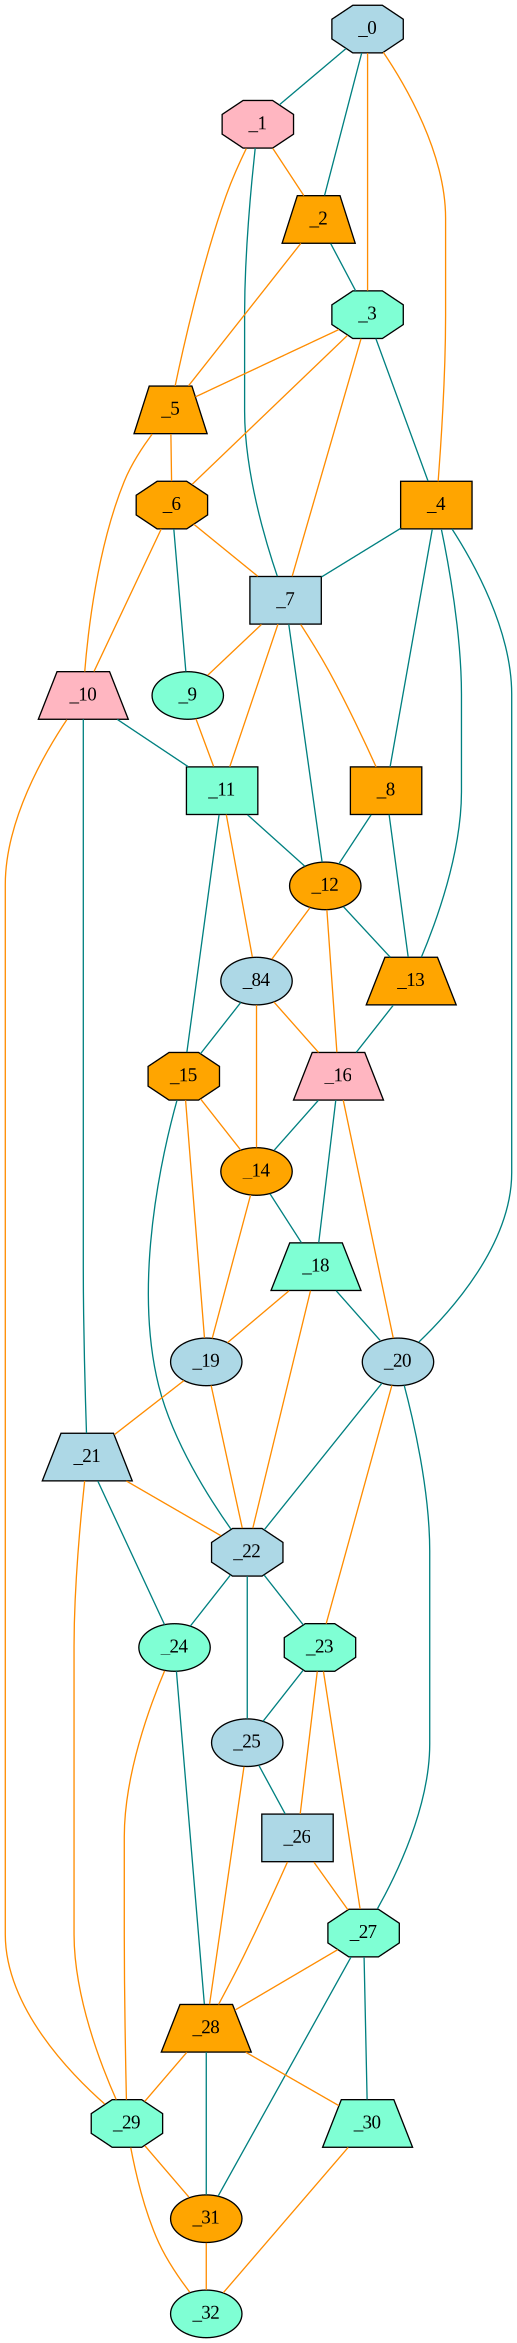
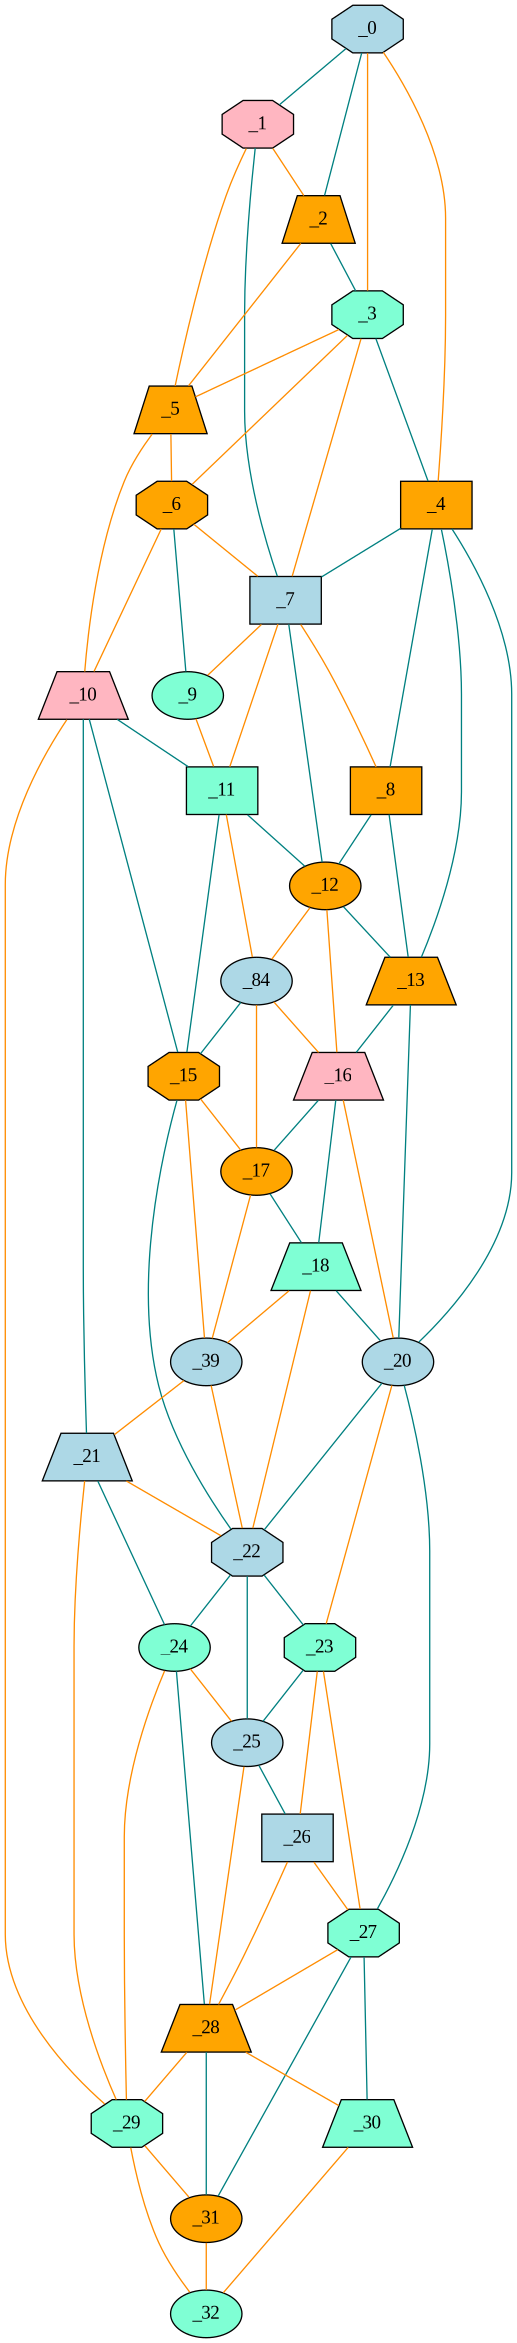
edge "_10" -- "_15": added
node "_14": label "_14" -> "_17"
edge "_13" -- "_20": added
node "_19": label "_19" -> "_39"
edge "_24" -- "_25": added
